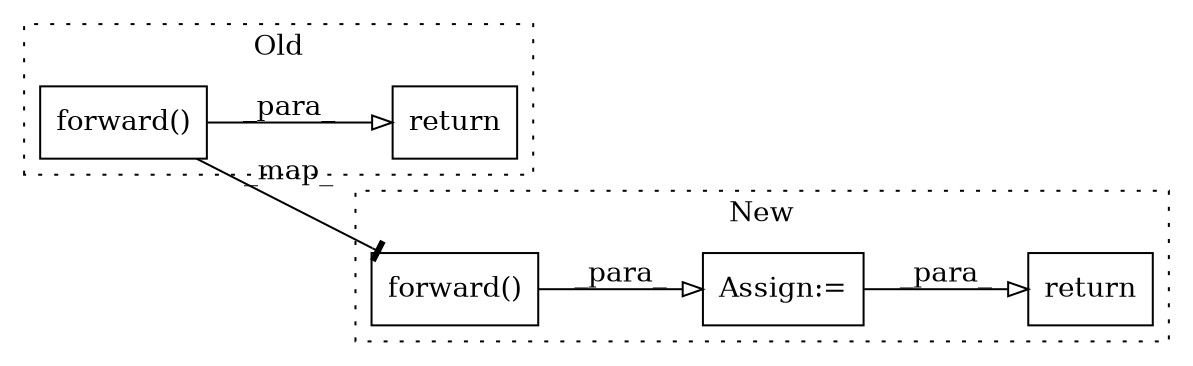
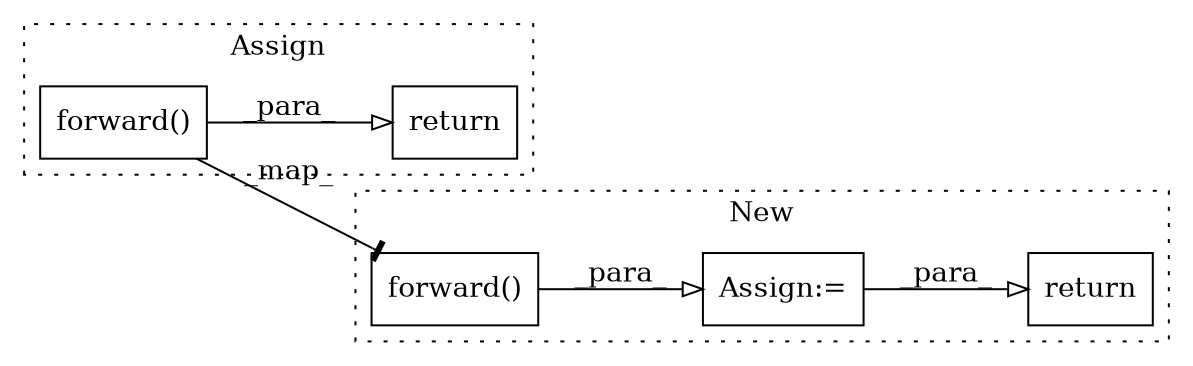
cluster "Old": label "Old" -> "Assign"
